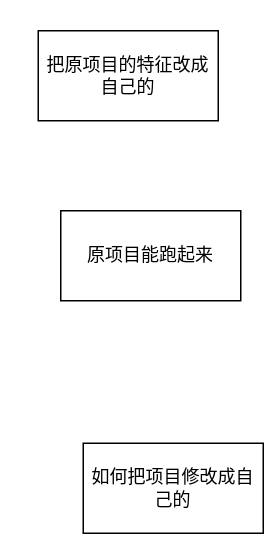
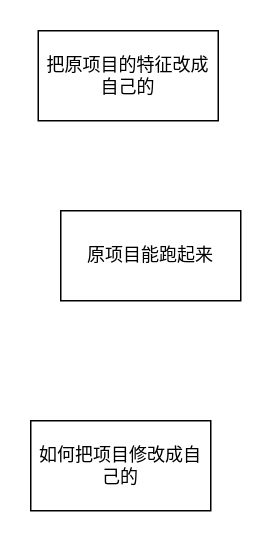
node "如何把项目修改成自己的": moved (173, 488) -> (121, 466)
